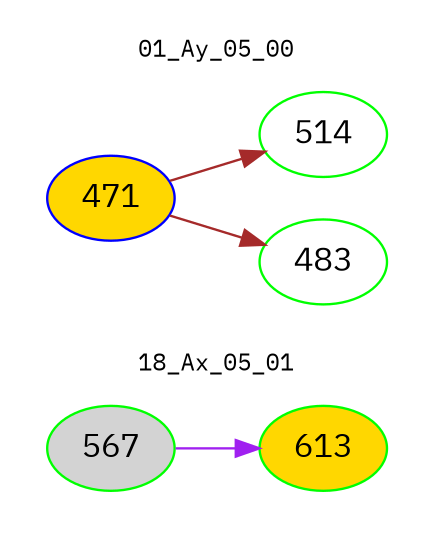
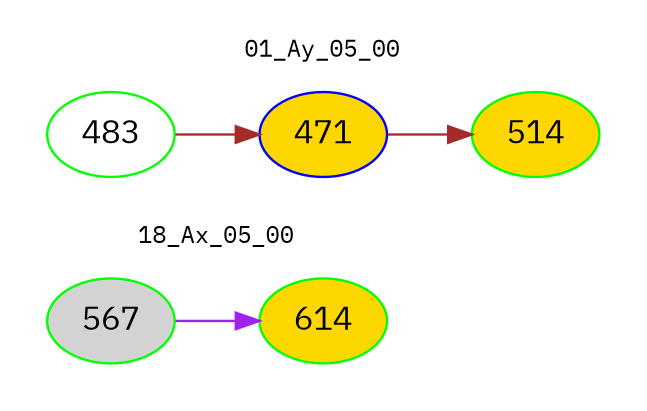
node "514": fillcolor white -> gold
edge "471" -> "483": reversed
cluster "18_Ax_05_01": label "18_Ax_05_01" -> "18_Ax_05_00"
node "613": label "613" -> "614"
